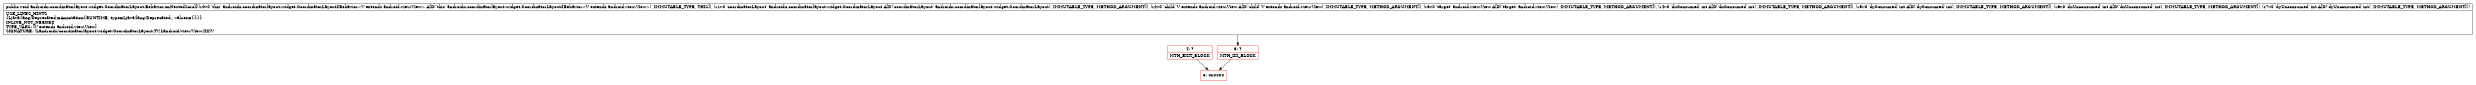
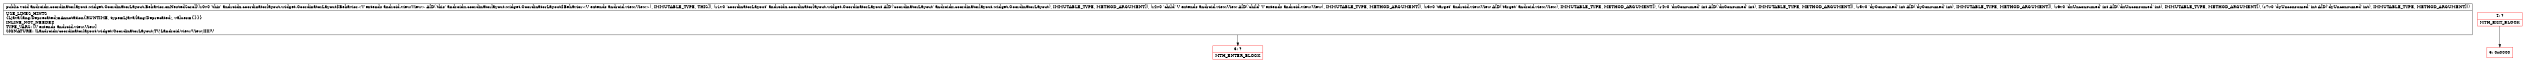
node "3: ?": text "MTH_IIII_BLOCK" -> "MTH_ENTER_BLOCK"
edge "3: ?" -> "5: 0x0000": removed
